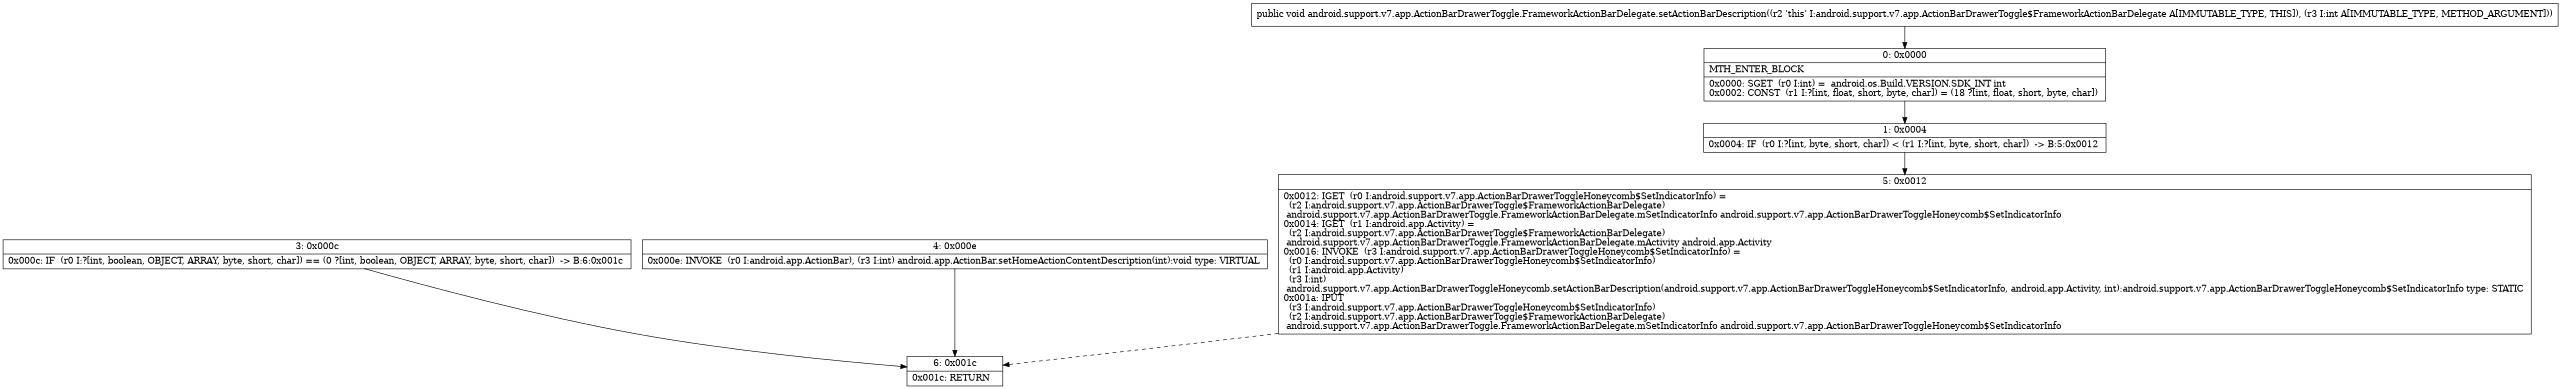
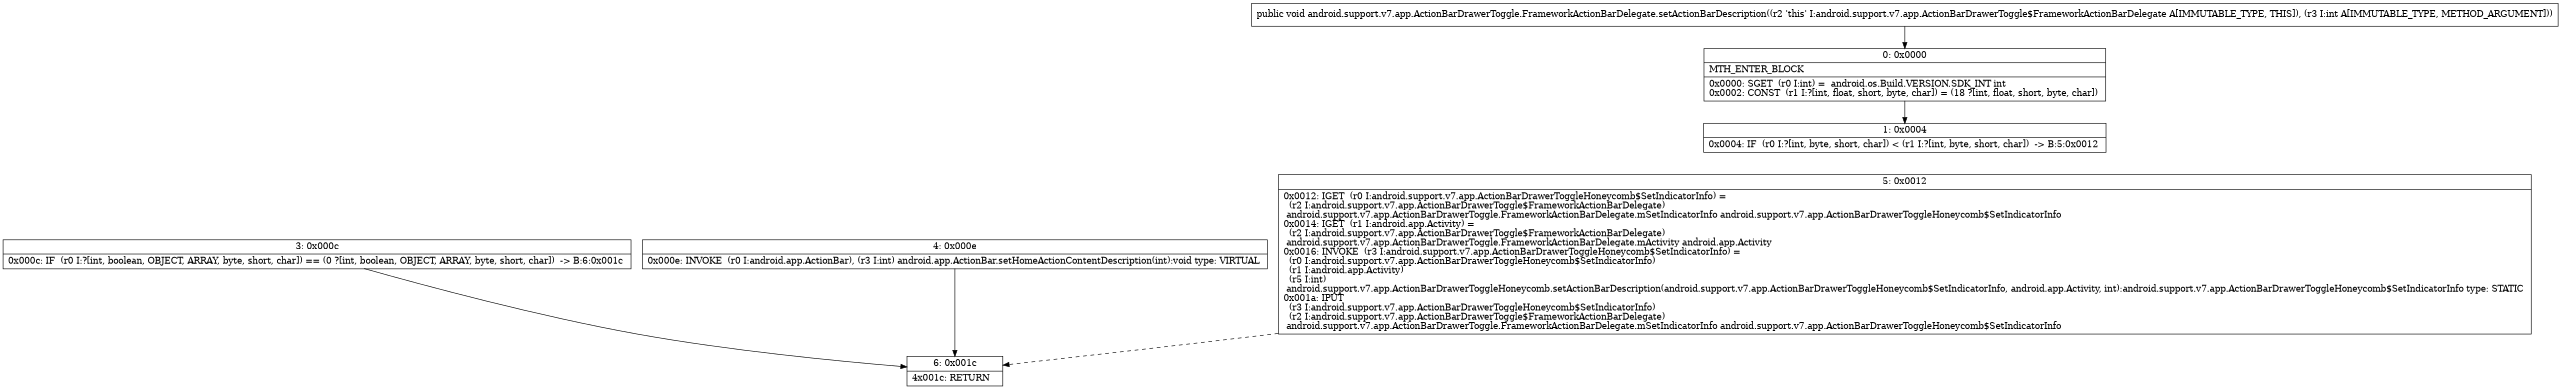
edge "1: 0x0004" -> "5: 0x0012": removed
node "5: 0x0012": text "(r3 I:int)" -> "(r5 I:int)"
node "6: 0x001c": text "0x001c: RETURN" -> "4x001c: RETURN"
